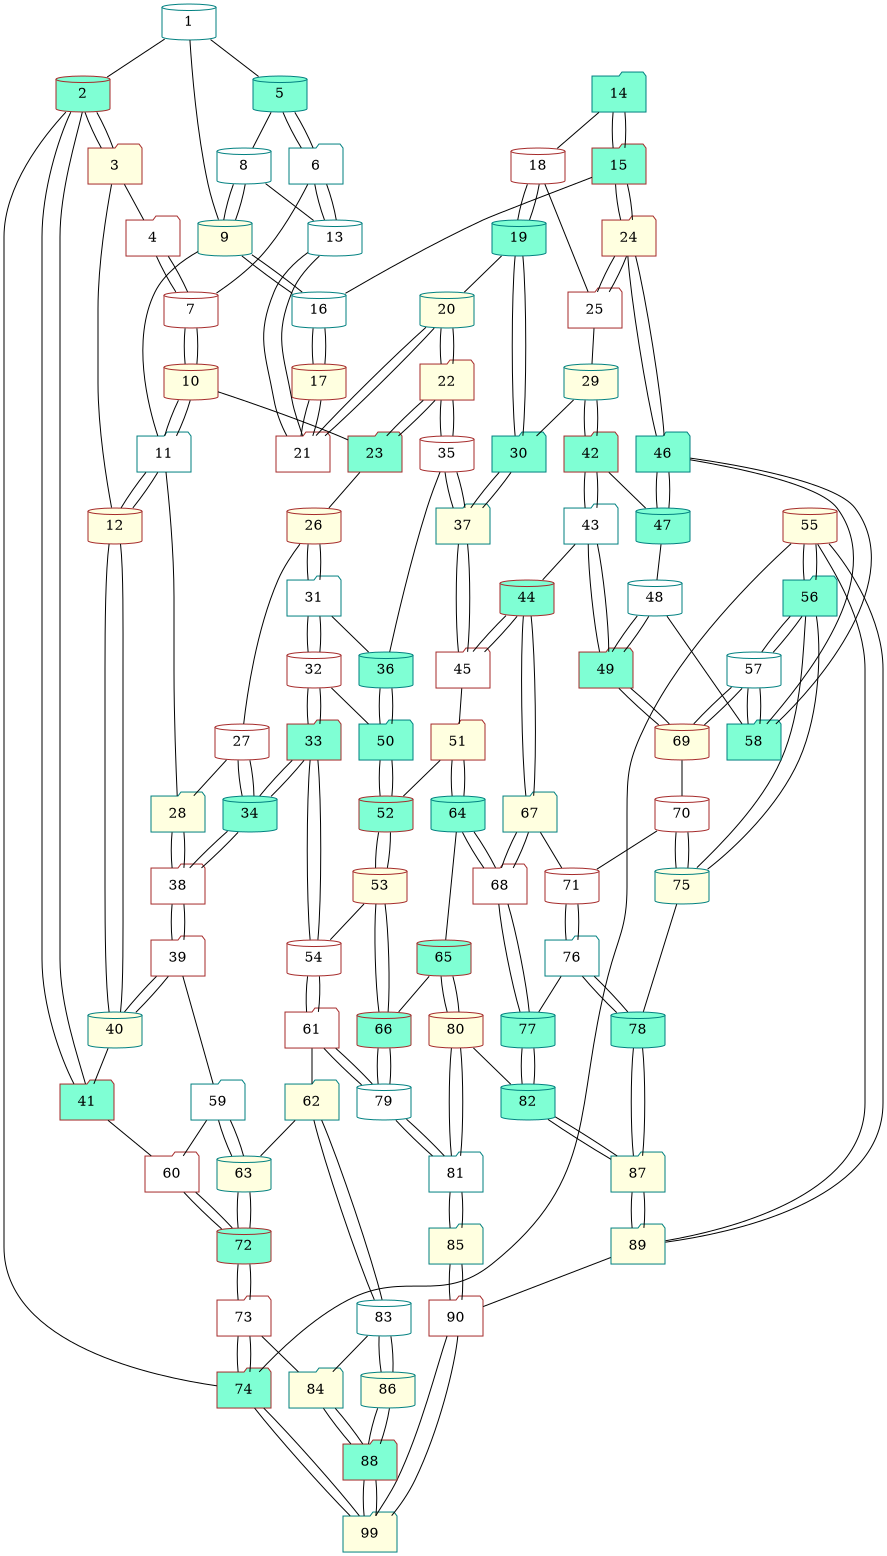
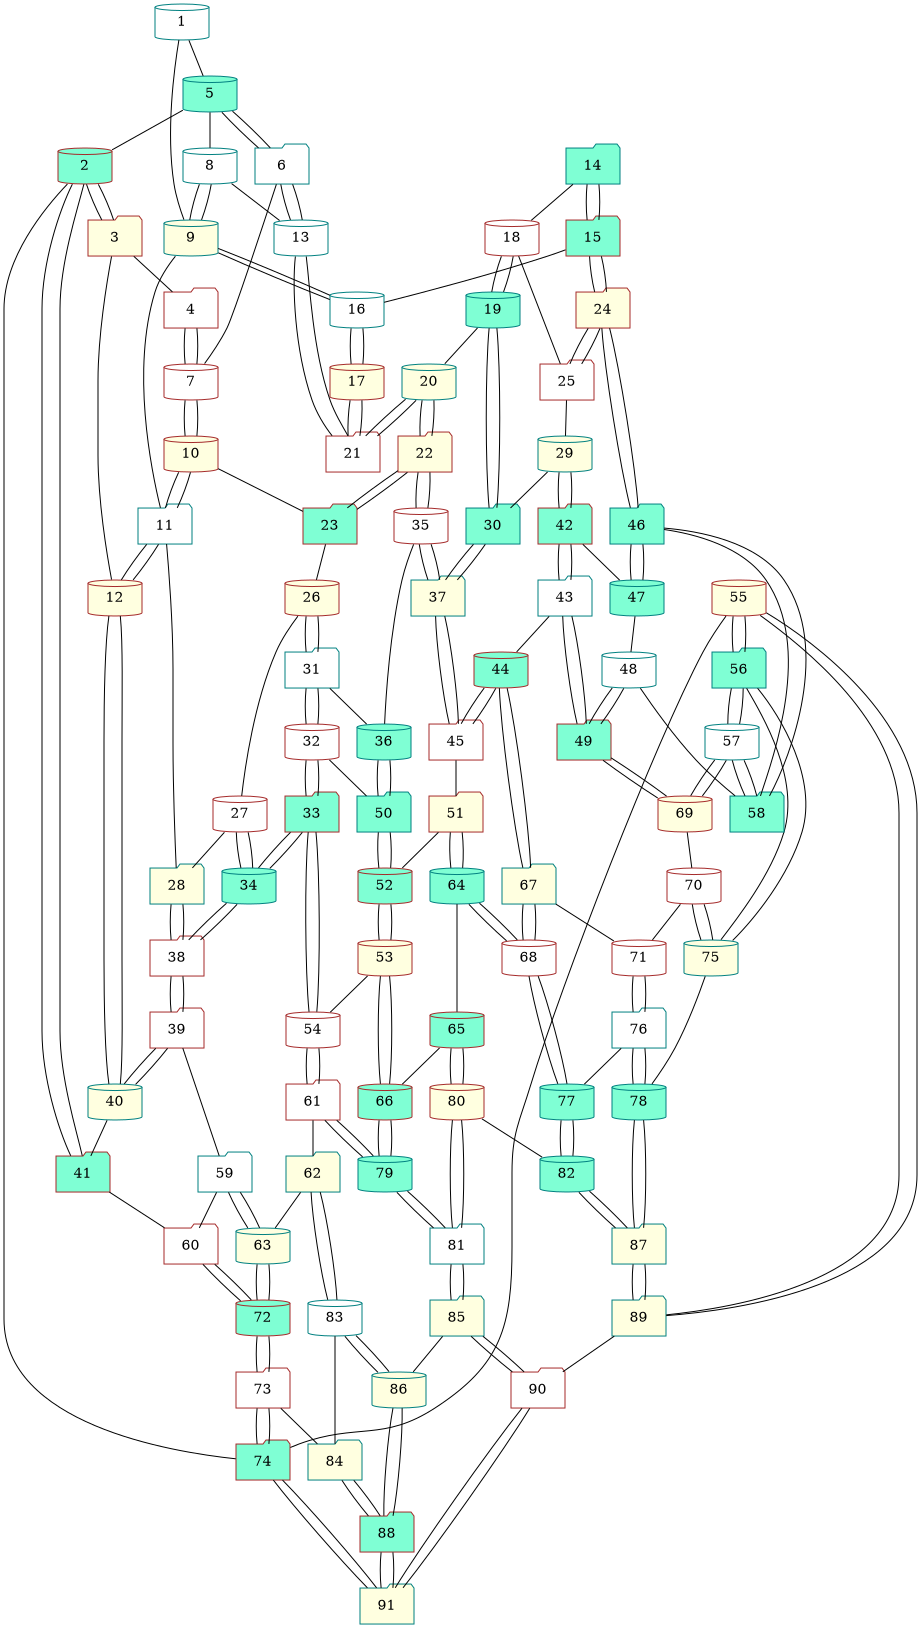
edge "1" -- "2": now "5" -- "2"
node "68": shape folder -> cylinder
node "79": fillcolor white -> aquamarine
edge "85" -- "86": added
node "99": label "99" -> "91"
